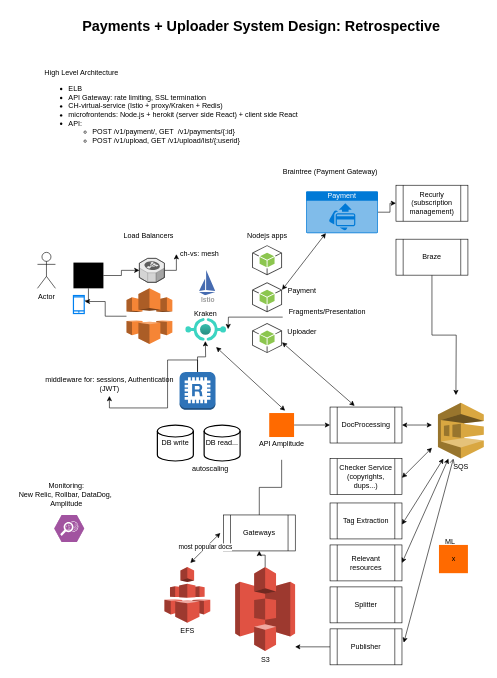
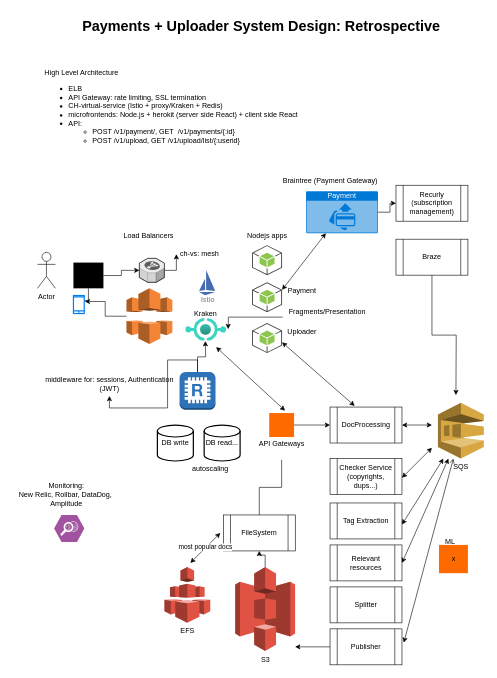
node "Braintree (Payment Gateway)": moved (330, 172) -> (330, 181)
node "API Amplitude": label "API Amplitude" -> "API Gateways"
node "Gateways": label "Gateways" -> "FileSystem"
